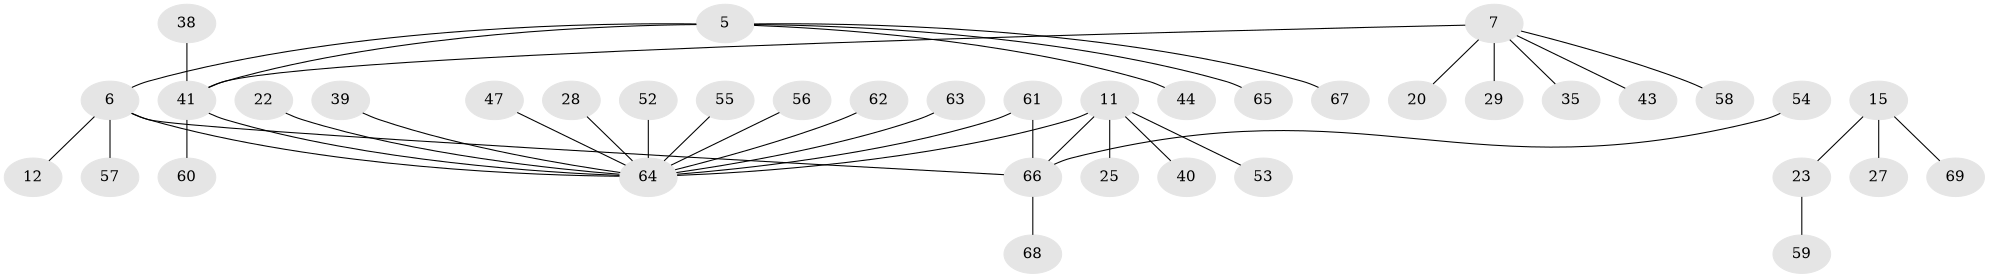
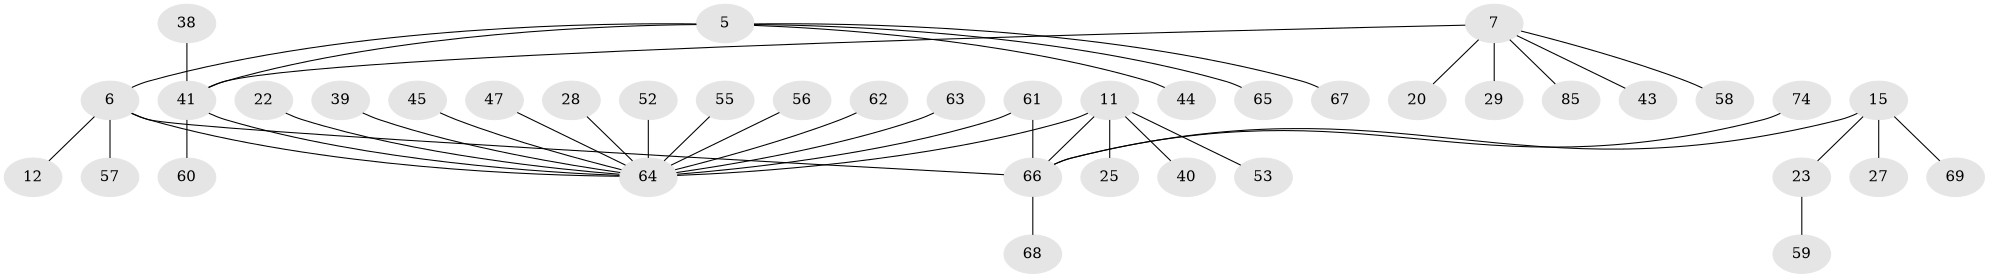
node "45": added
node "35": label "35" -> "85"
node "54": label "54" -> "74"
edge "15" -- "66": added
